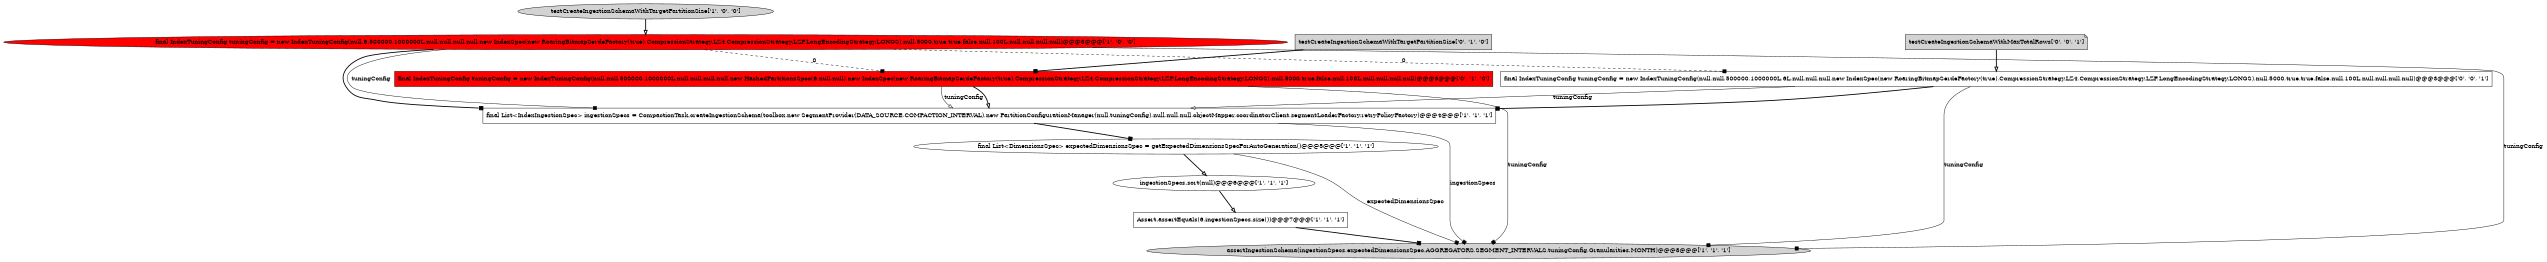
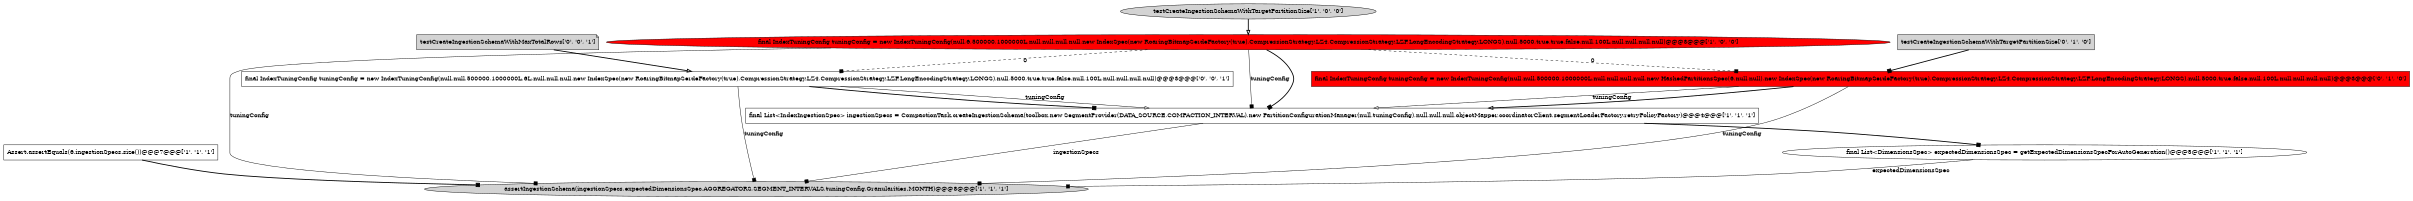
node "ingestionSpecs.sort(null)@@@6@@@['1', '1', '1']": removed
